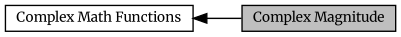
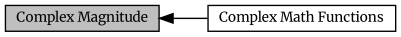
edge "Complex Magnitude" -> "Complex Math Functions": reversed
